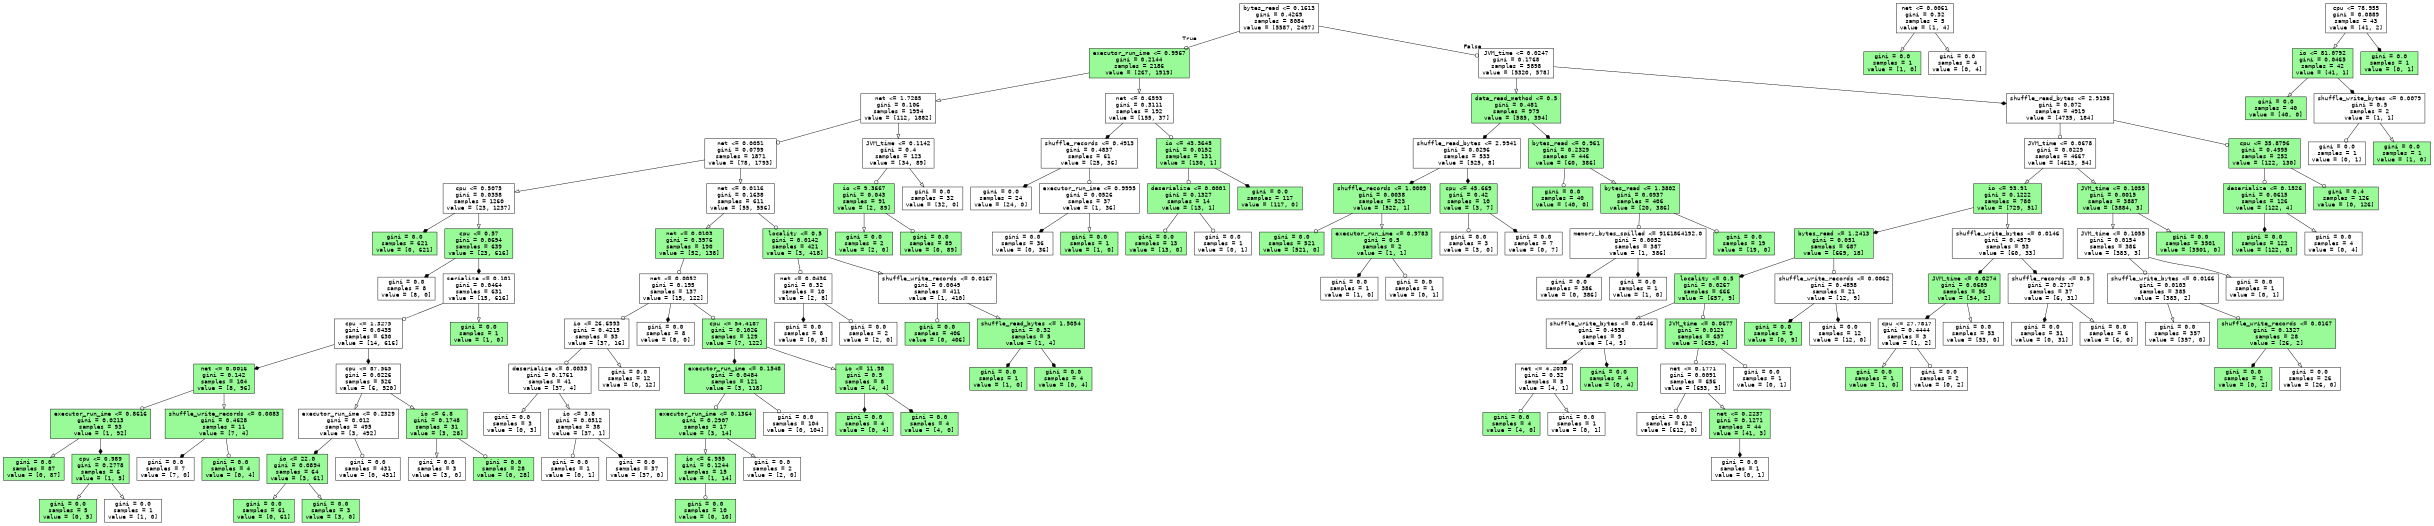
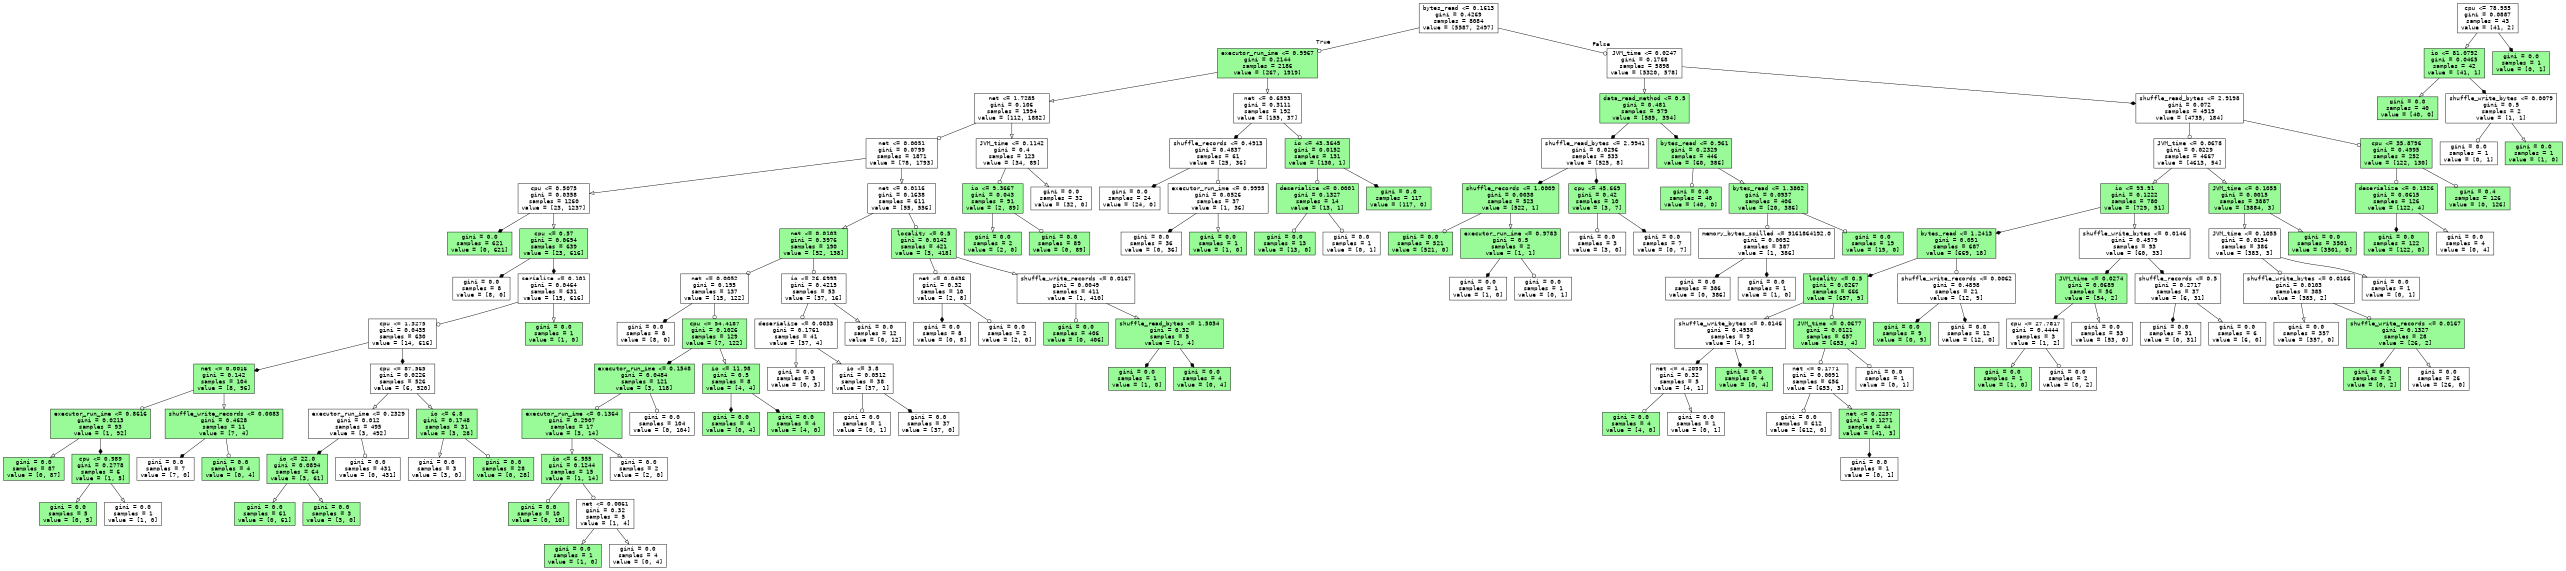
node "cpu <= 78.955 gini = 0.0889 samples = 43 value = [41, 2]": label "cpu <= 78.955 gini = 0.0889 samples = 43 value = [41, 2]" -> "cpu <= 78.955 gini = 0.0887 samples = 43 value = [41, 2]"
edge "net <= 0.0052 gini = 0.195 samples = 137 value = [15, 122]" -> "io <= 26.6993 gini = 0.4215 samples = 53 value = [37, 16]": now "net <= 0.0103 gini = 0.3976 samples = 190 value = [52, 138]" -> "io <= 26.6993 gini = 0.4215 samples = 53 value = [37, 16]"
edge "io <= 6.955 gini = 0.1244 samples = 15 value = [1, 14]" -> "net <= 0.0061 gini = 0.32 samples = 5 value = [1, 4]": added
